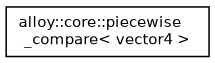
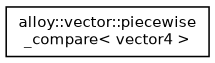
node "alloy::core::piecewise _compare< vector4 >": label "alloy::core::piecewise _compare< vector4 >" -> "alloy::vector::piecewise _compare< vector4 >"
